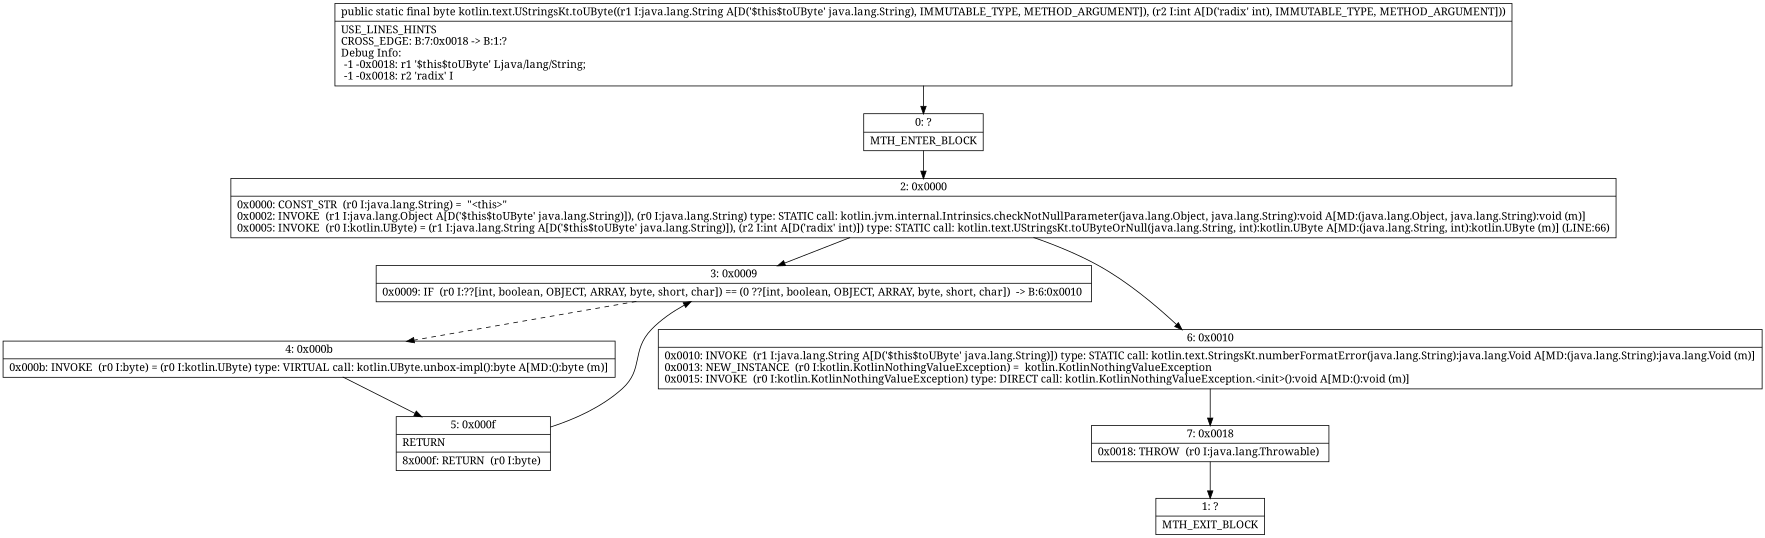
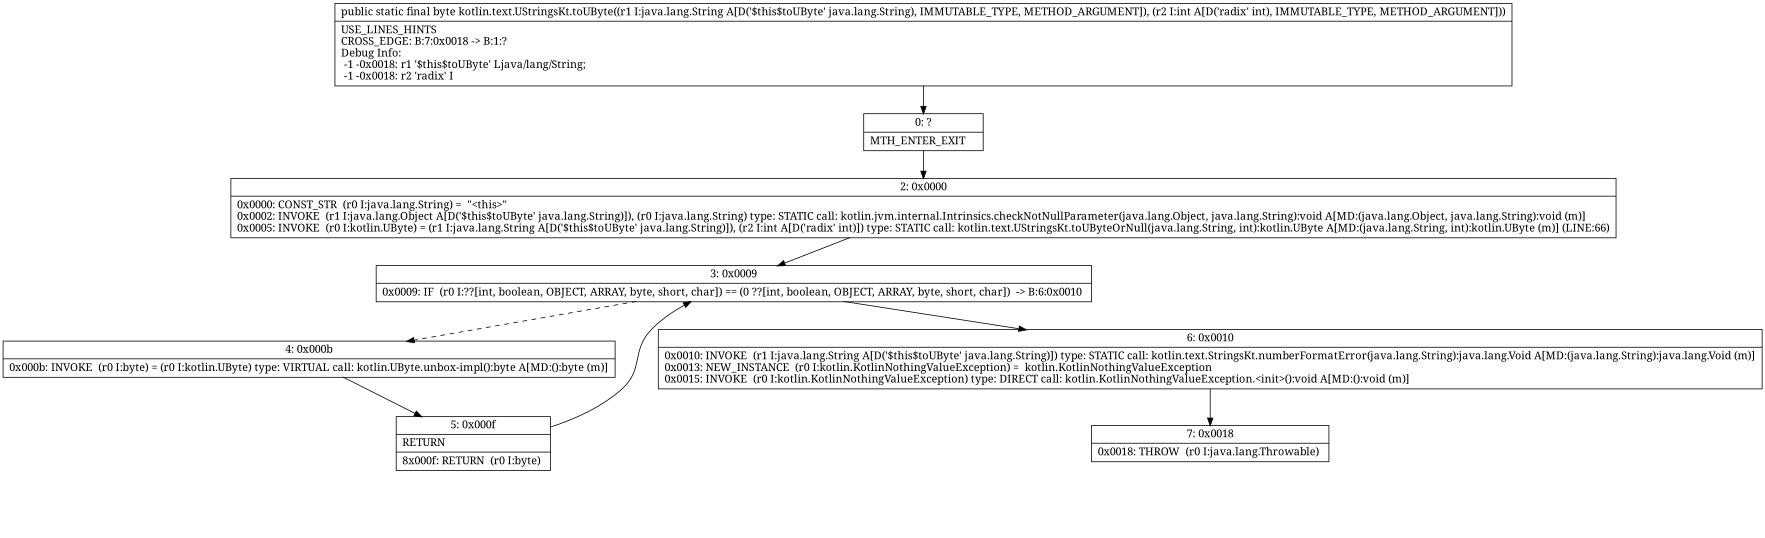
node "0: ?": text "MTH_ENTER_BLOCK" -> "MTH_ENTER_EXIT"
edge "2: 0x0000" -> "6: 0x0010": now "3: 0x0009" -> "6: 0x0010"
node "1: ?": removed
